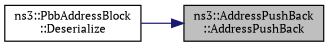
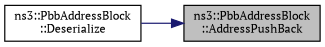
node "ns3::AddressPushBack ::AddressPushBack": label "ns3::AddressPushBack ::AddressPushBack" -> "ns3::PbbAddressBlock ::AddressPushBack"
